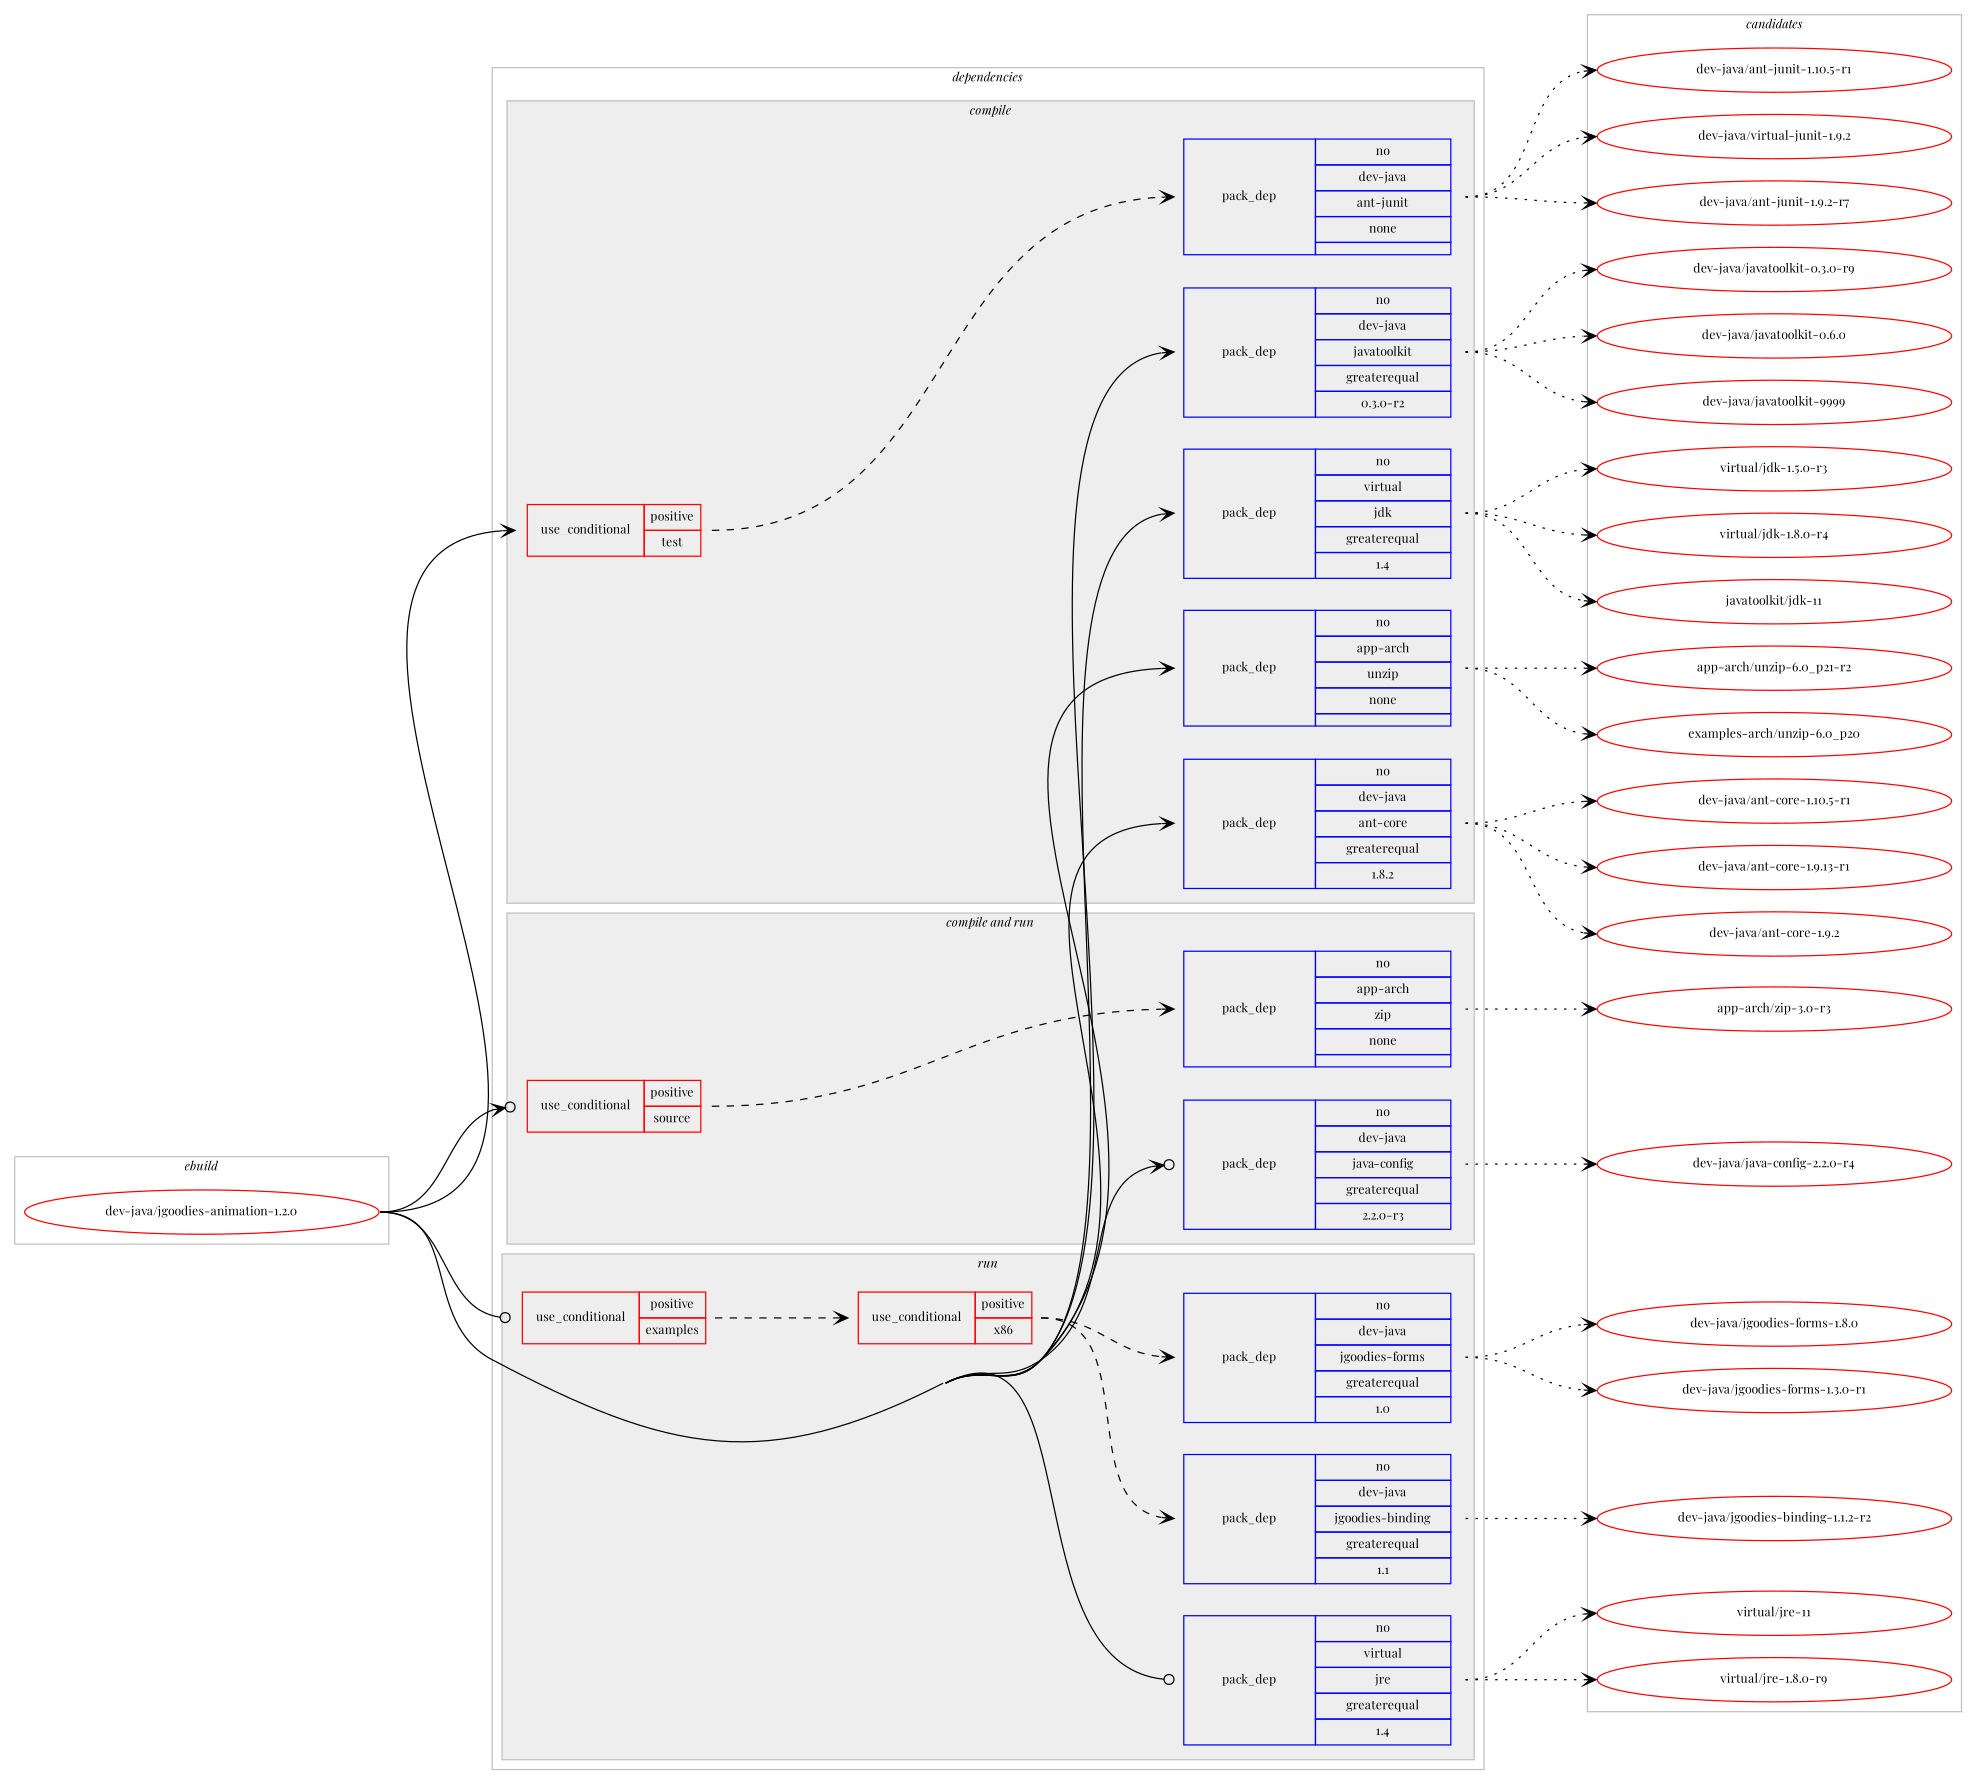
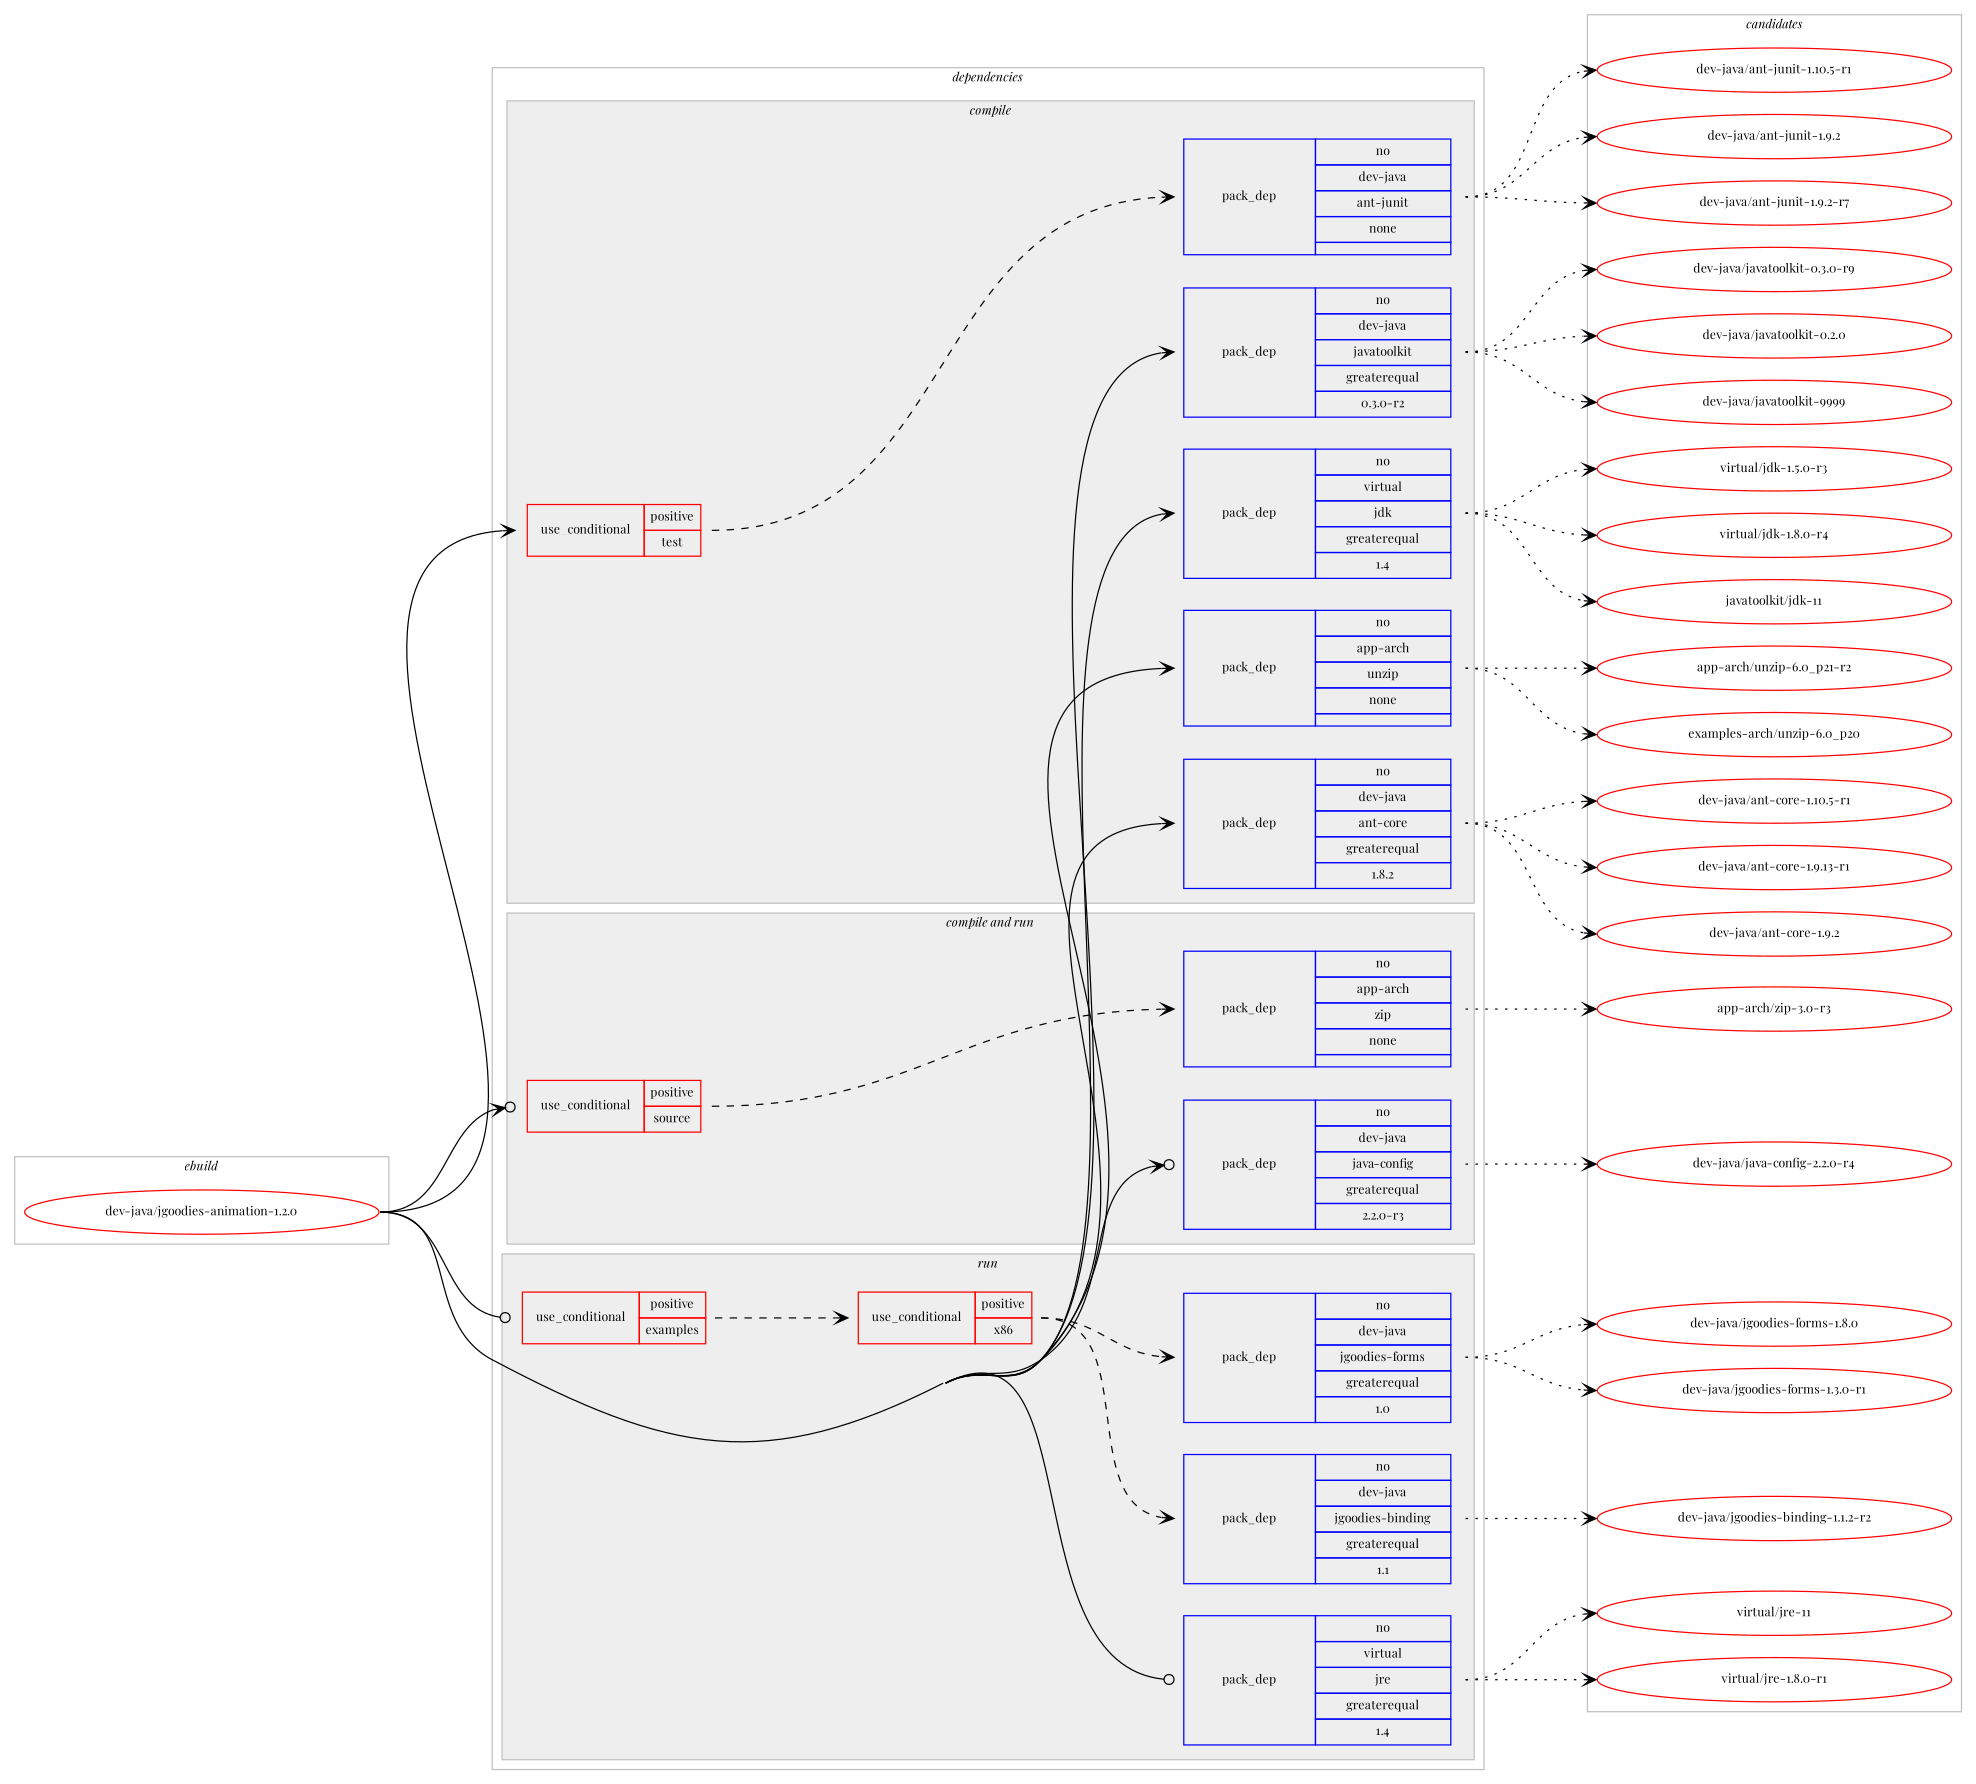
node "dev-java/virtual-junit-1.9.2": label "dev-java/virtual-junit-1.9.2" -> "dev-java/ant-junit-1.9.2"
node "dev-java/javatoolkit-0.6.0": label "dev-java/javatoolkit-0.6.0" -> "dev-java/javatoolkit-0.2.0"
node "virtual/jre-1.8.0-r9": label "virtual/jre-1.8.0-r9" -> "virtual/jre-1.8.0-r1"
